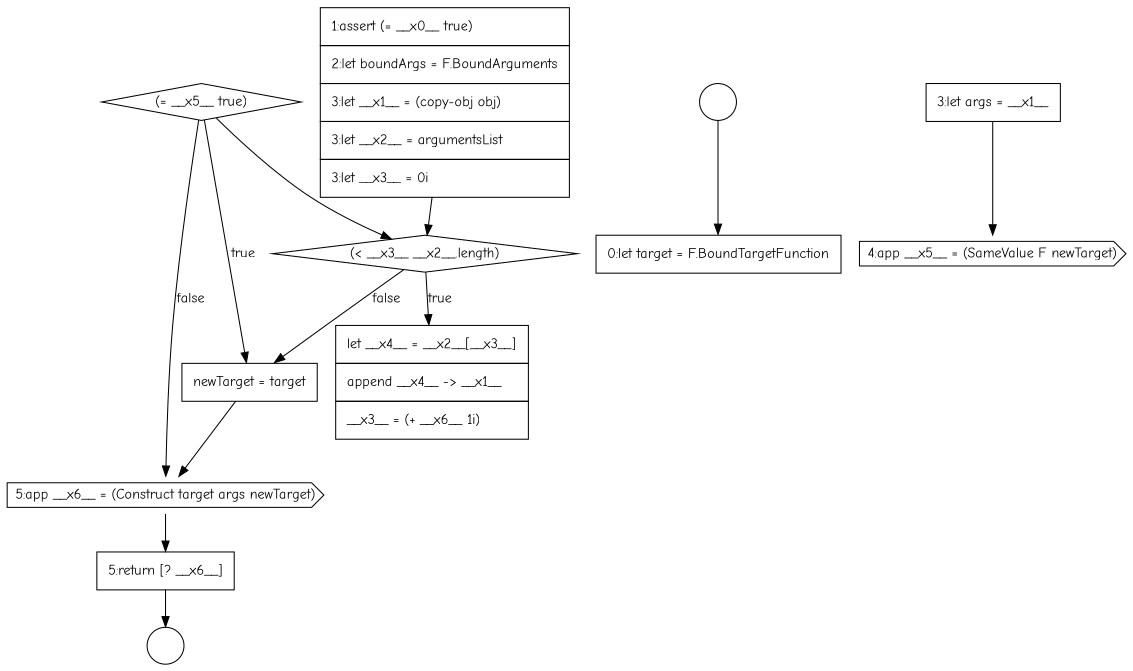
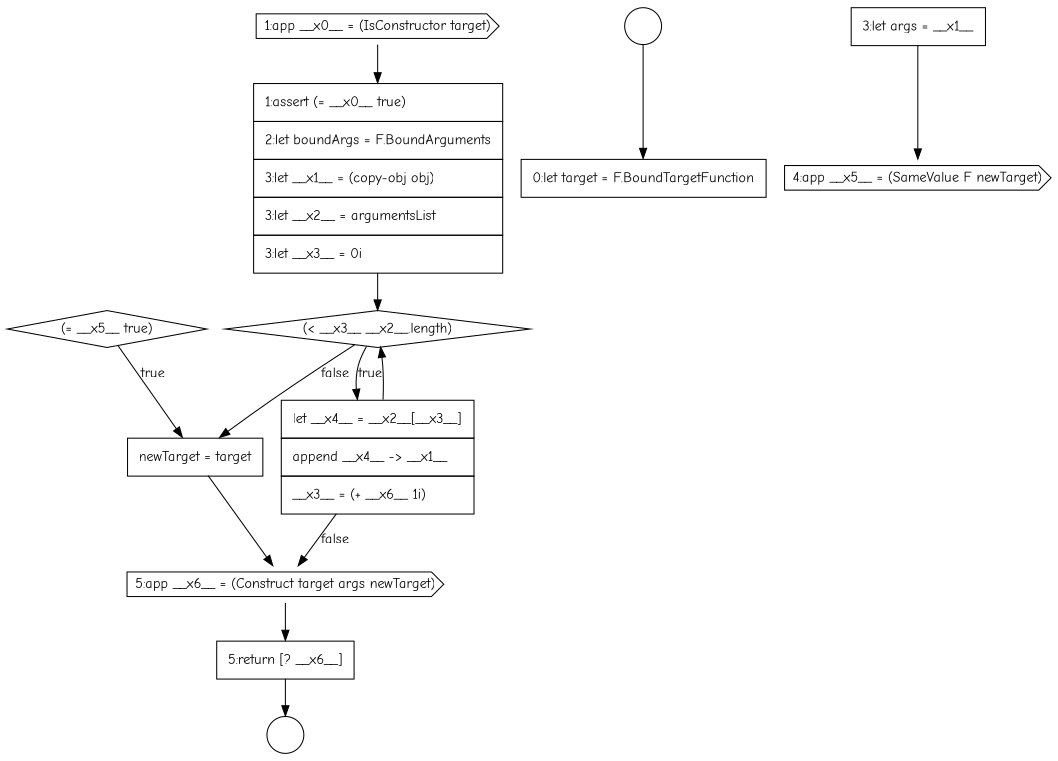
node "1:app __x0__ = (IsConstructor target)": added
edge "(= __x5__ true)" -> "(< __x3__ __x2__.length)": now "let __x4__ = __x2__[__x3__]" -> "(< __x3__ __x2__.length)"
edge "(= __x5__ true)" -> "5:app __x6__ = (Construct target args newTarget)": now "let __x4__ = __x2__[__x3__]" -> "5:app __x6__ = (Construct target args newTarget)"
